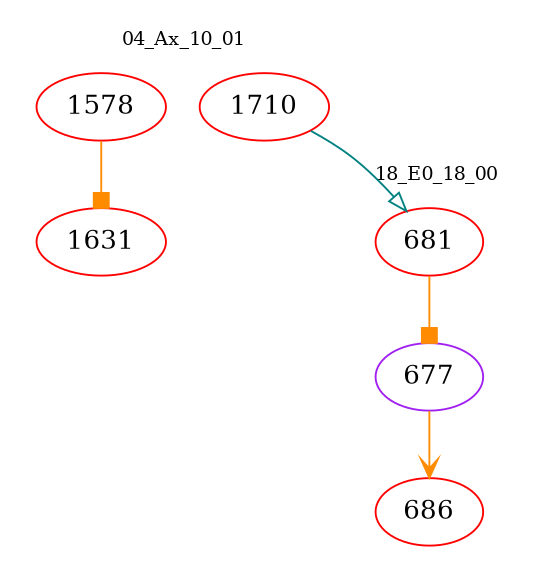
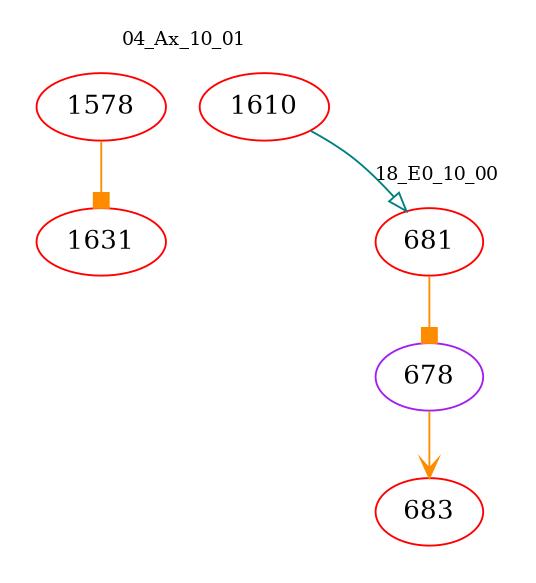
node "1710": label "1710" -> "1610"
cluster "18_E0_18_00": label "18_E0_18_00" -> "18_E0_10_00"
node "677": label "677" -> "678"
node "686": label "686" -> "683"
